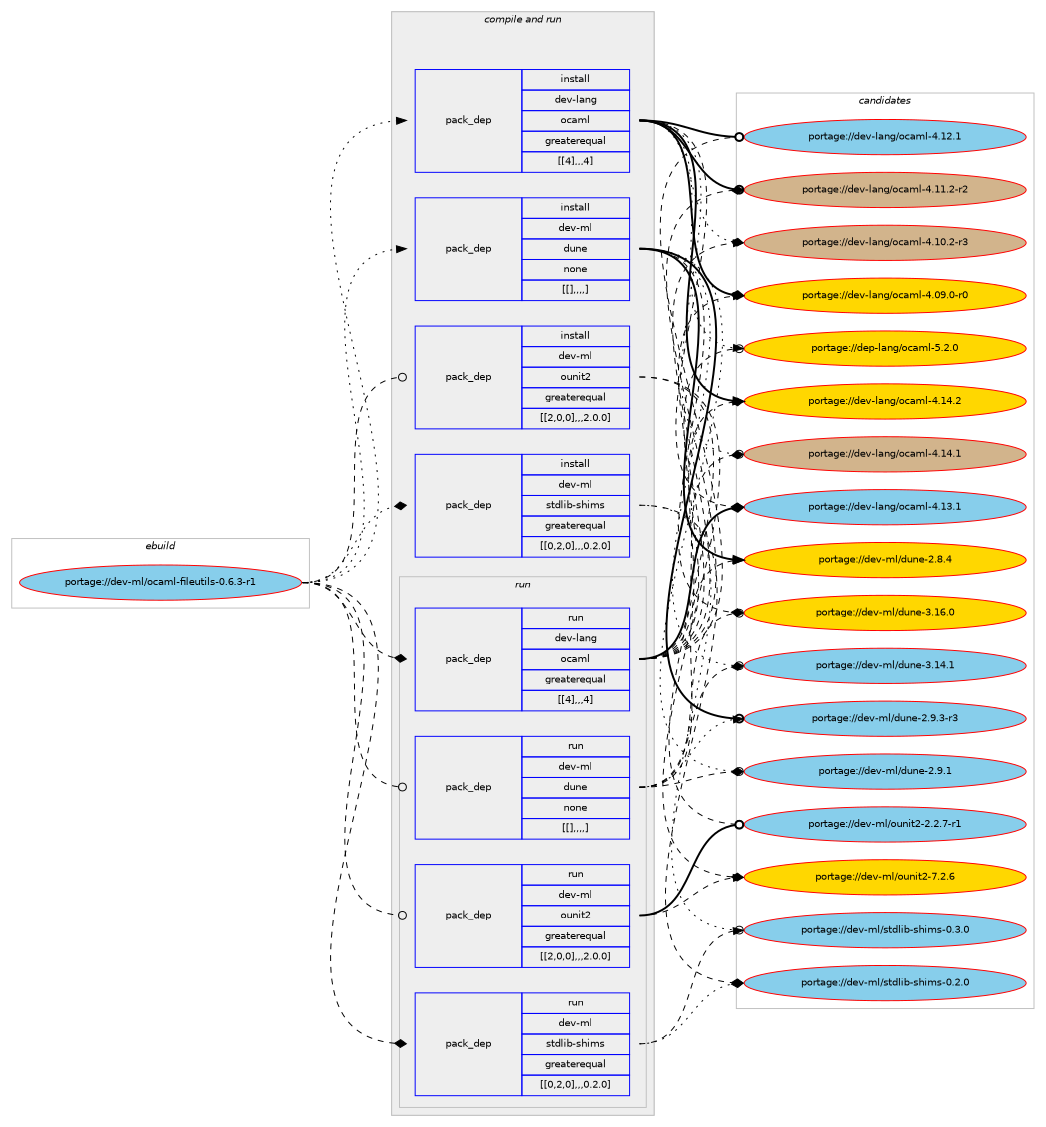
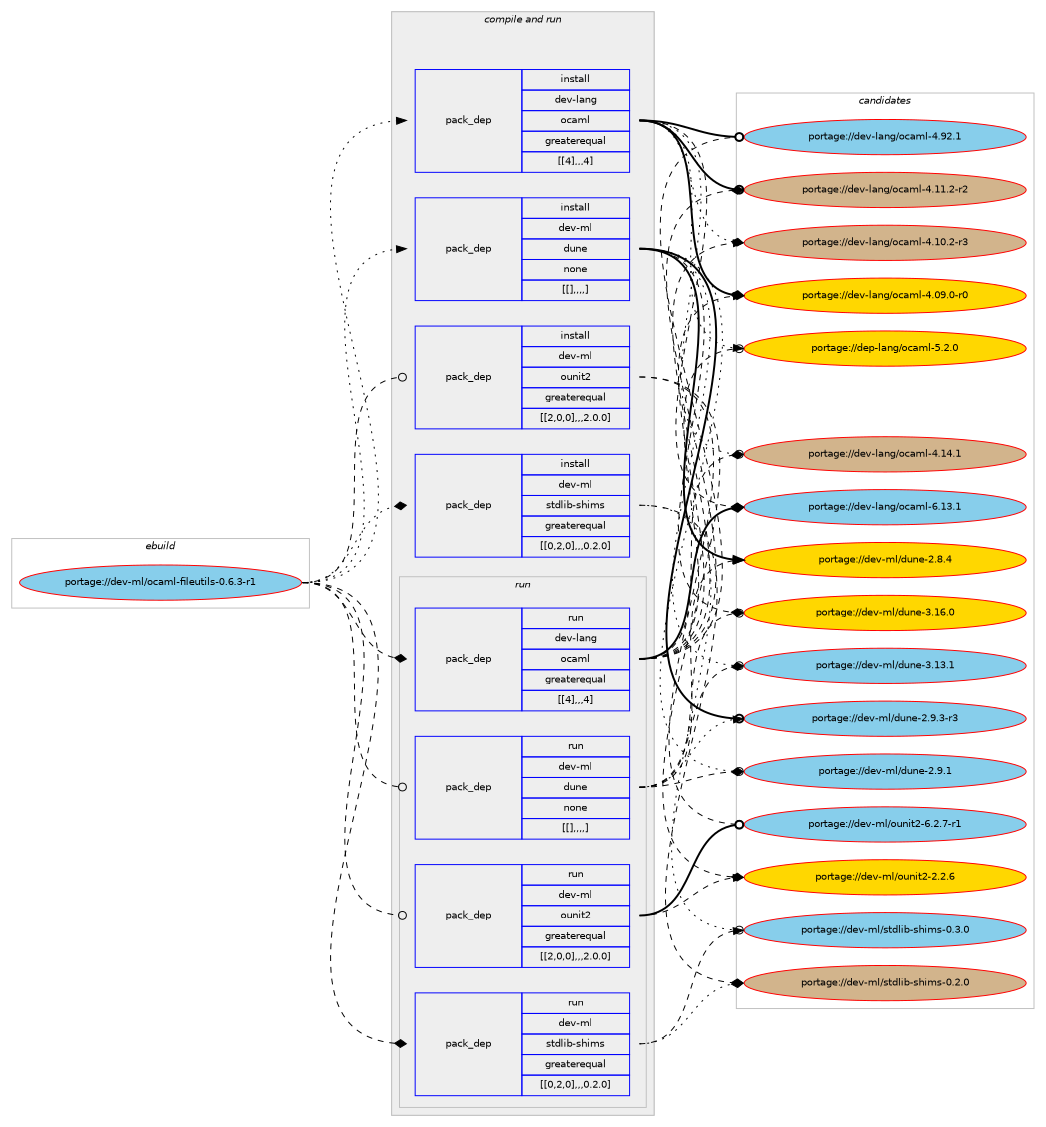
node "portage://dev-lang/ocaml-4.12.1": label "portage://dev-lang/ocaml-4.12.1" -> "portage://dev-lang/ocaml-4.92.1"
node "portage://dev-lang/ocaml-4.14.2": removed
node "portage://dev-lang/ocaml-4.13.1": label "portage://dev-lang/ocaml-4.13.1" -> "portage://dev-lang/ocaml-6.13.1"
node "portage://dev-ml/dune-3.14.1": label "portage://dev-ml/dune-3.14.1" -> "portage://dev-ml/dune-3.13.1"
node "portage://dev-ml/ounit2-2.2.7-r1": label "portage://dev-ml/ounit2-2.2.7-r1" -> "portage://dev-ml/ounit2-6.2.7-r1"
node "portage://dev-ml/ounit2-7.2.6": label "portage://dev-ml/ounit2-7.2.6" -> "portage://dev-ml/ounit2-2.2.6"
node "portage://dev-ml/stdlib-shims-0.2.0": fillcolor skyblue -> tan
